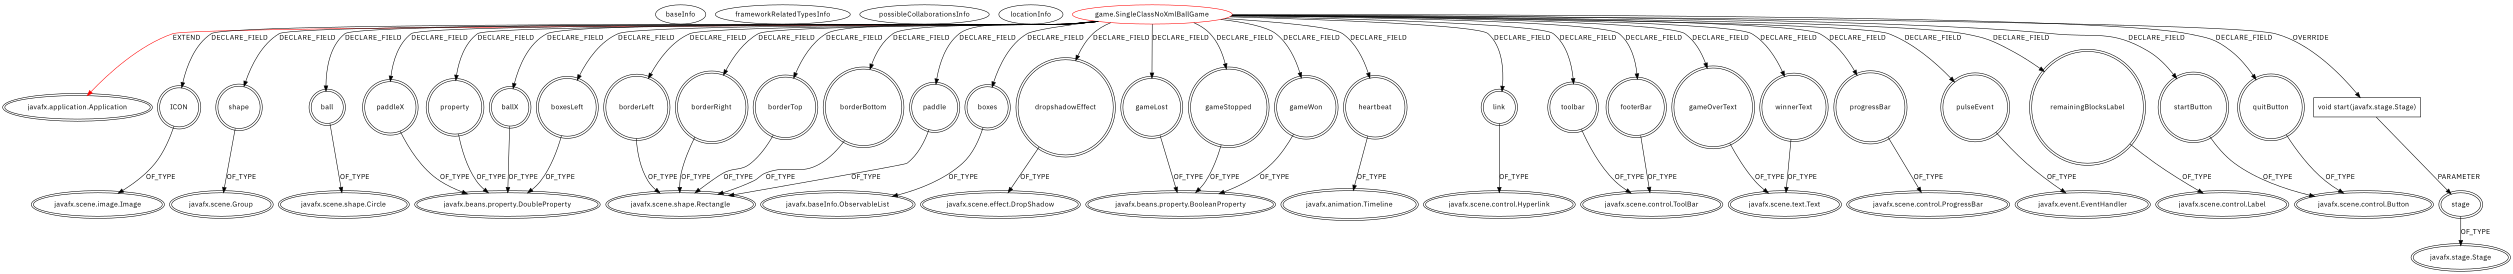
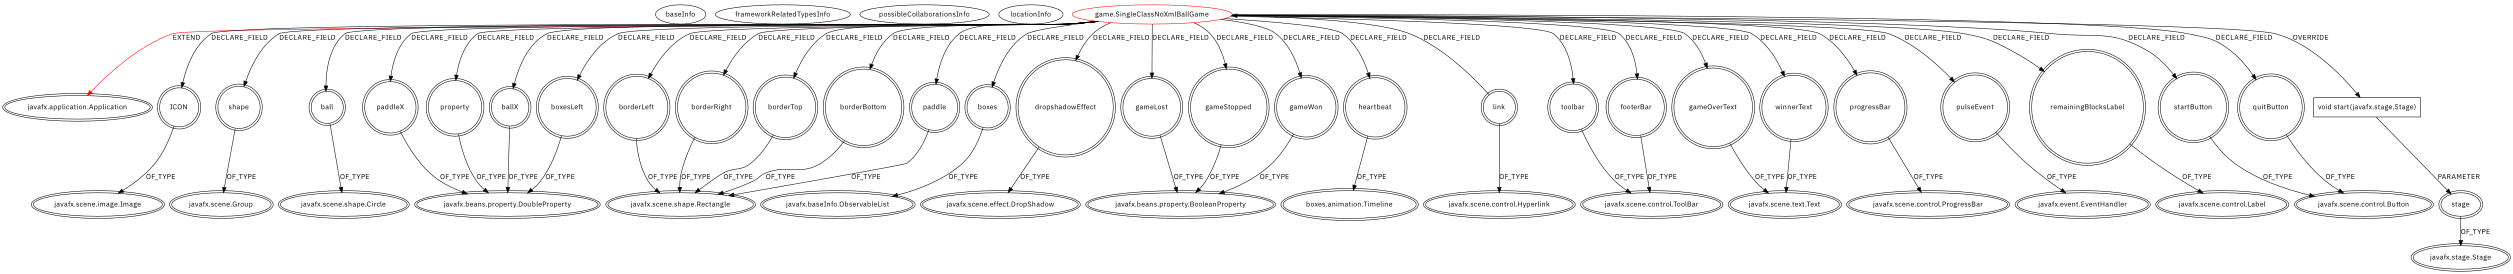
edge "game.SingleClassNoXmlBallGame" -> "link": reversed
node "javafx.animation.Timeline": label "javafx.animation.Timeline" -> "boxes.animation.Timeline"
